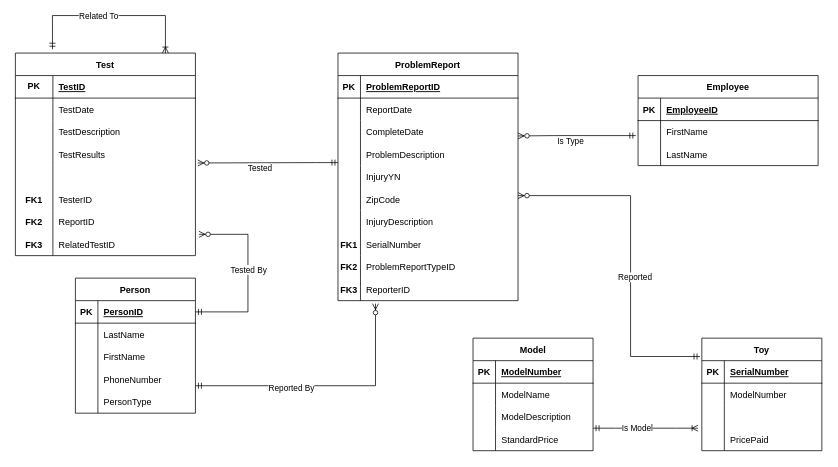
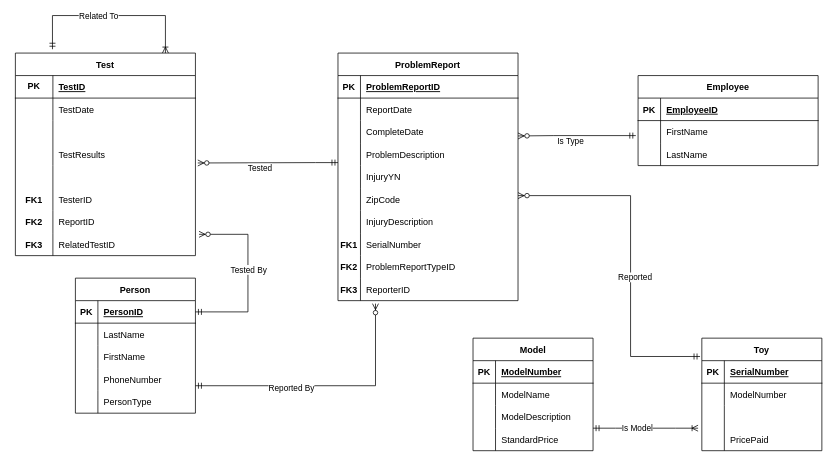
node "TestDescription": removed
